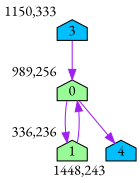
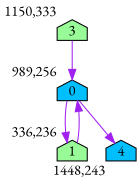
node "3 1150,333": fillcolor deepskyblue -> palegreen
node "0 989,256": fillcolor palegreen -> deepskyblue
